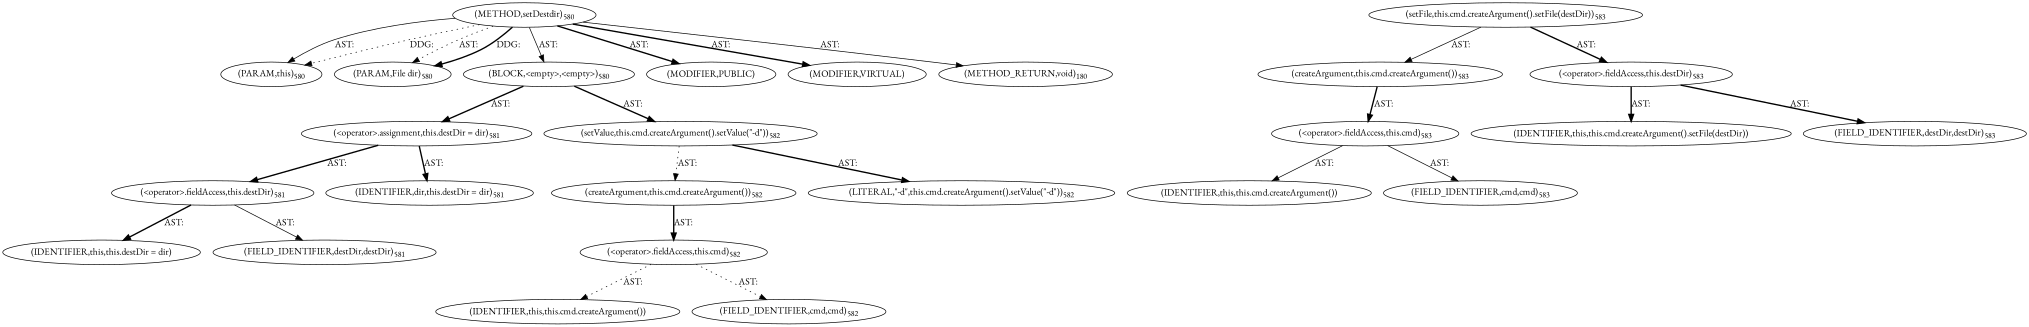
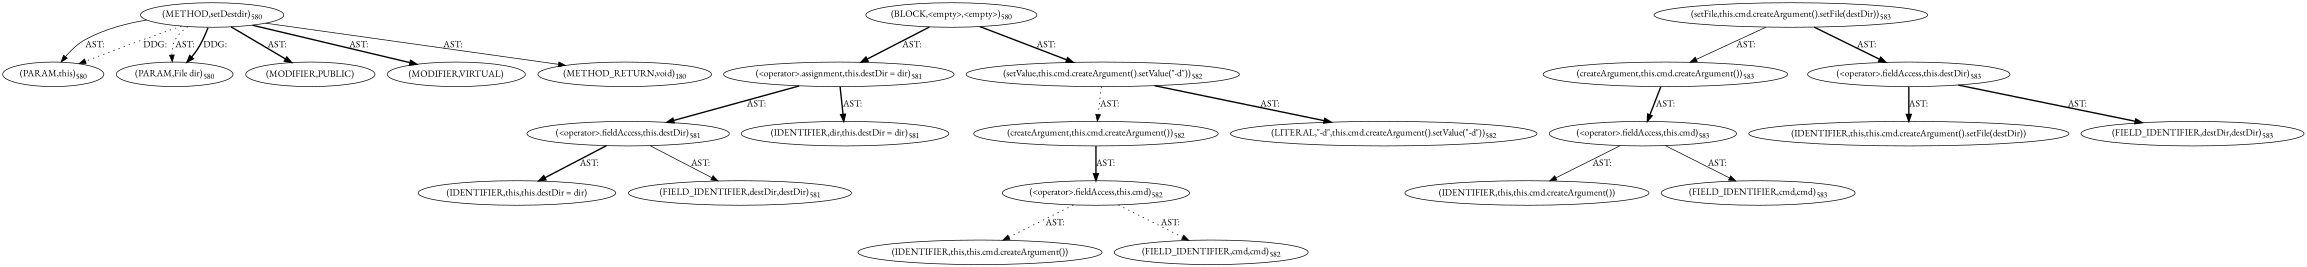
edge "(METHOD,setDestdir)" -> "(BLOCK,<empty>,<empty>)": removed, label "AST:"
